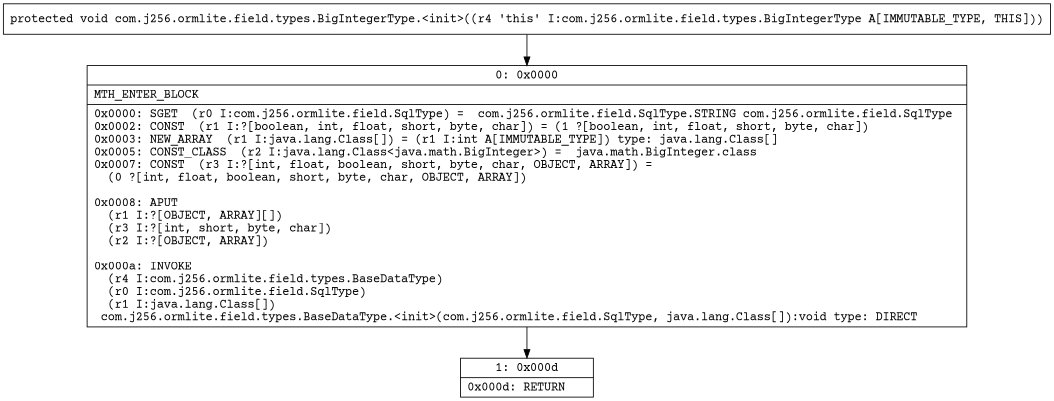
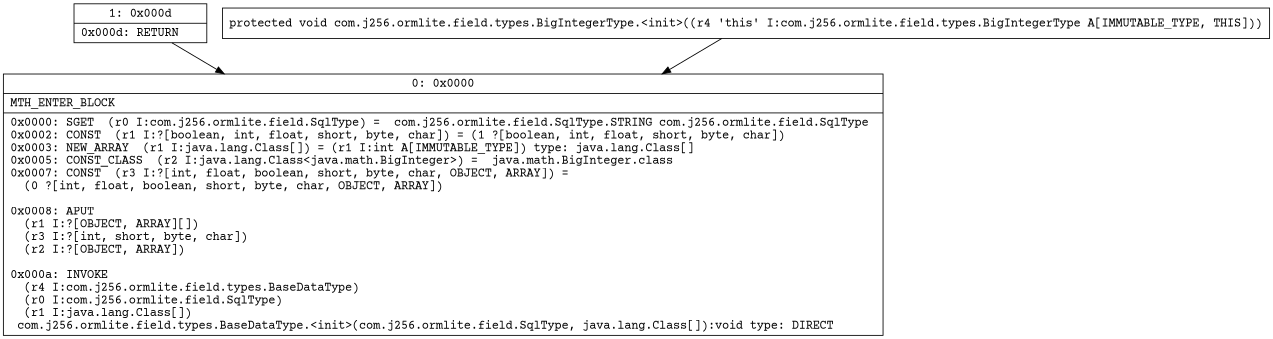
edge "0: 0x0000" -> "1: 0x000d": reversed
